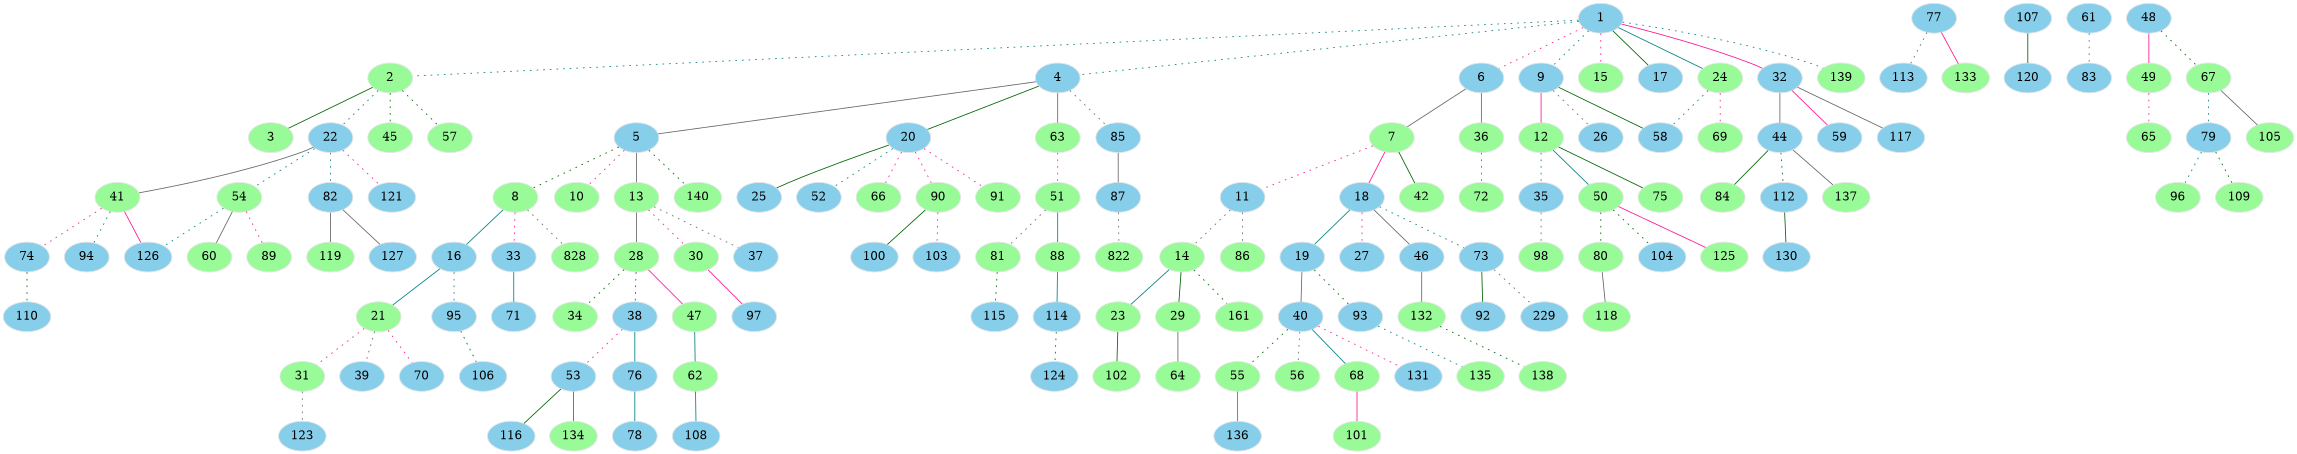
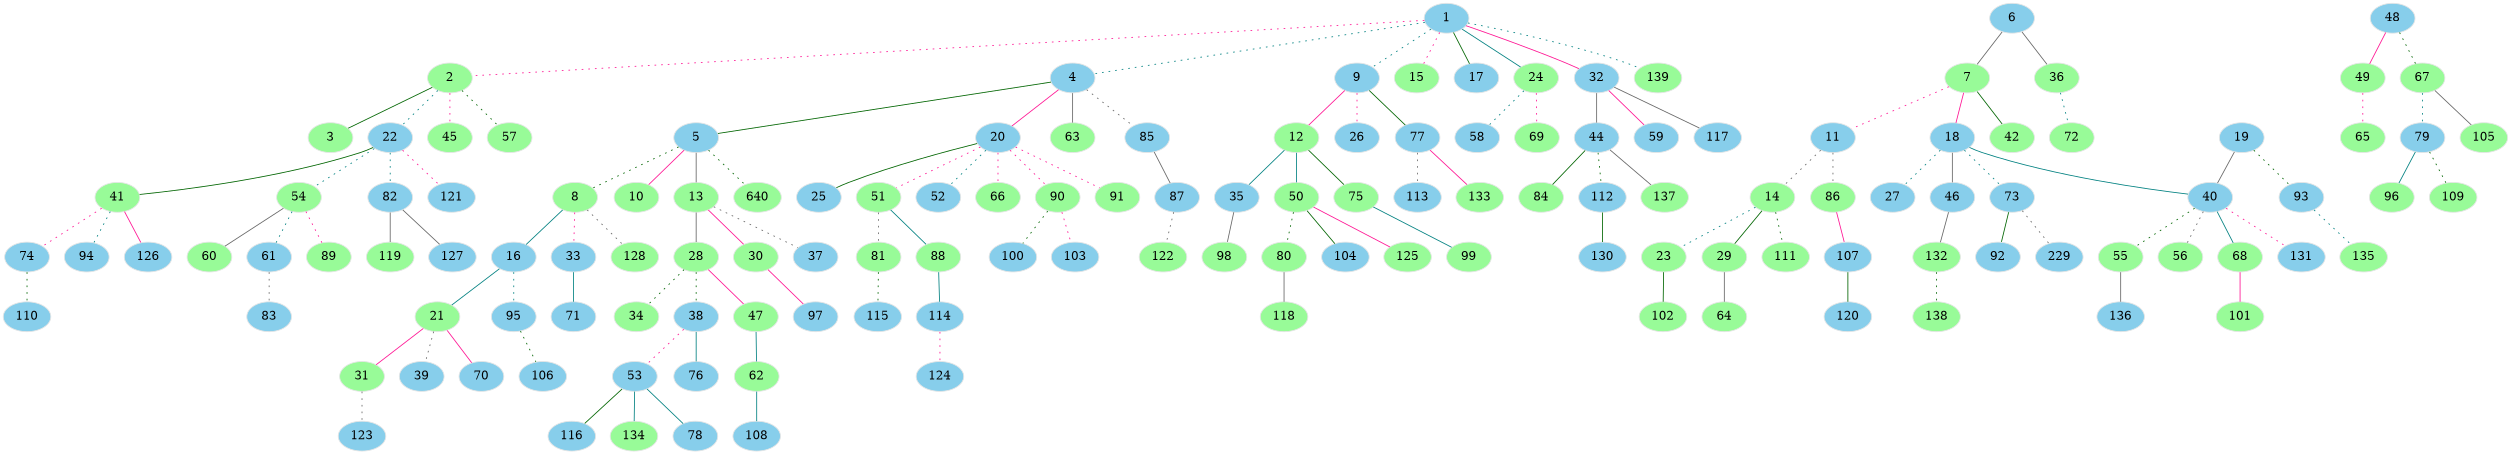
edge "1" -- "2": color teal -> deeppink
edge "1" -- "6": removed
edge "2" -- "45": color darkgreen -> deeppink
edge "4" -- "5": color gray40 -> darkgreen
edge "4" -- "20": color darkgreen -> deeppink
edge "9" -- "26": color gray40 -> deeppink
edge "9" -- "58": now "9" -- "77"
edge "5" -- "10": style dotted -> solid
edge "63" -- "51": now "20" -- "51"
edge "12" -- "35": style dotted -> solid
edge "79" -- "96": style dotted -> solid
edge "22" -- "41": color gray40 -> darkgreen
node "140": label "140" -> "640"
edge "54" -- "126": now "54" -- "61"
edge "13" -- "30": style dotted -> solid
edge "90" -- "100": style solid -> dotted
edge "18" -- "19": now "18" -- "40"
edge "18" -- "27": color deeppink -> teal
edge "35" -- "98": style dotted -> solid
edge "50" -- "104": style dotted -> solid
edge "86" -- "107": added
node "828": label "828" -> "128"
node "822": label "822" -> "122"
node "99": added
edge "14" -- "23": style solid -> dotted
node "161": label "161" -> "111"
edge "21" -- "31": style dotted -> solid
edge "21" -- "70": style dotted -> solid
edge "114" -- "124": color darkgreen -> deeppink
edge "76" -- "78": now "53" -- "78"
